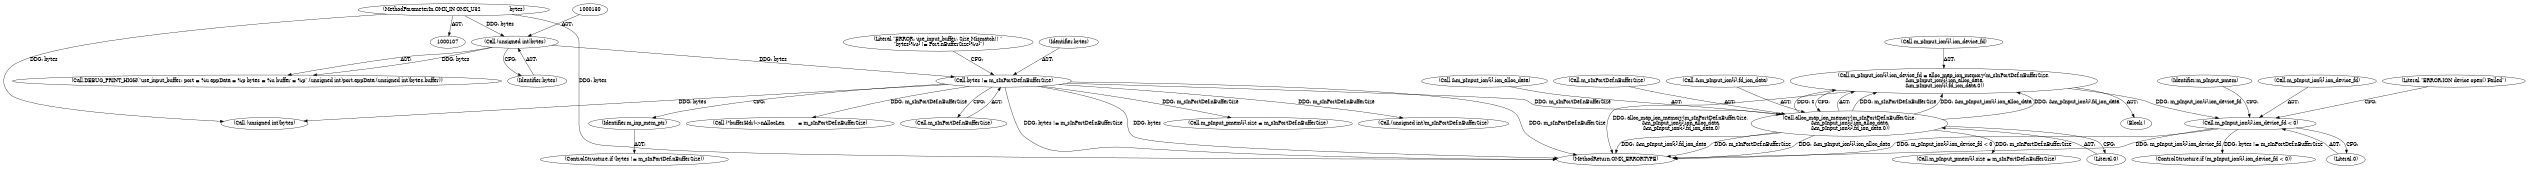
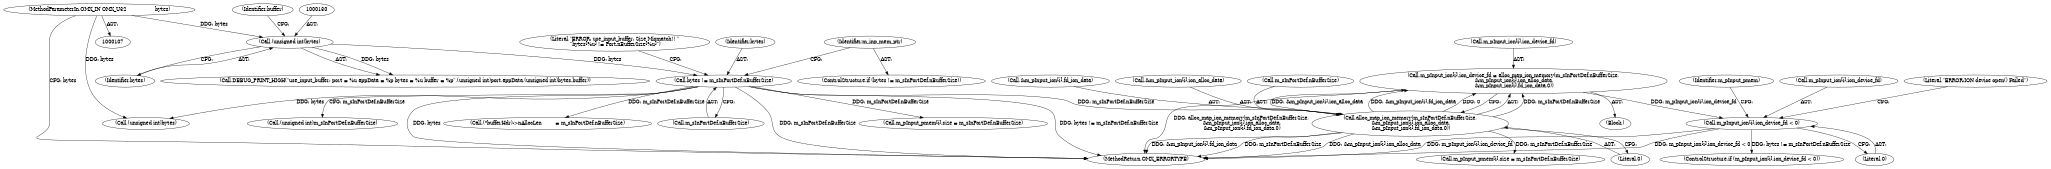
node "(Identifier,buffer)": added
edge "(MethodParameterIn,OMX_IN OMX_U32                   bytes)" -> "(MethodReturn,OMX_ERRORTYPE)": label "DDG: bytes" -> "CFG: bytes"
edge "(Call,bytes != m_sInPortDef.nBufferSize)" -> "(Identifier,m_inp_mem_ptr)": reversed
edge "(Call,bytes != m_sInPortDef.nBufferSize)" -> "(Call,(unsigned int)m_sInPortDef.nBufferSize)": label "DDG: m_sInPortDef.nBufferSize" -> "CFG: m_sInPortDef.nBufferSize"
